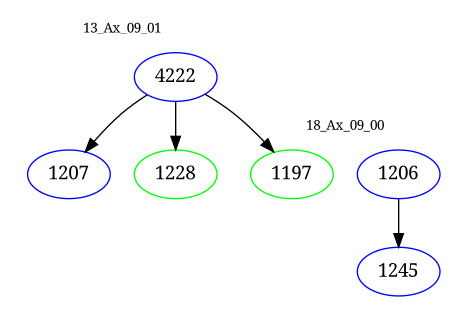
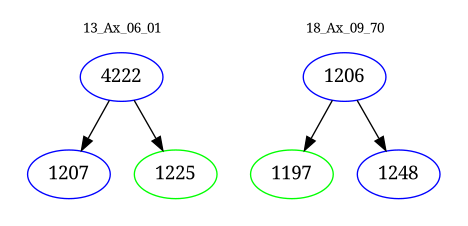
cluster "13_Ax_09_01": label "13_Ax_09_01" -> "13_Ax_06_01"
edge "4222" -> "1197": now "1206" -> "1197"
cluster "18_Ax_09_00": label "18_Ax_09_00" -> "18_Ax_09_70"
node "1228": label "1228" -> "1225"
node "1245": label "1245" -> "1248"
